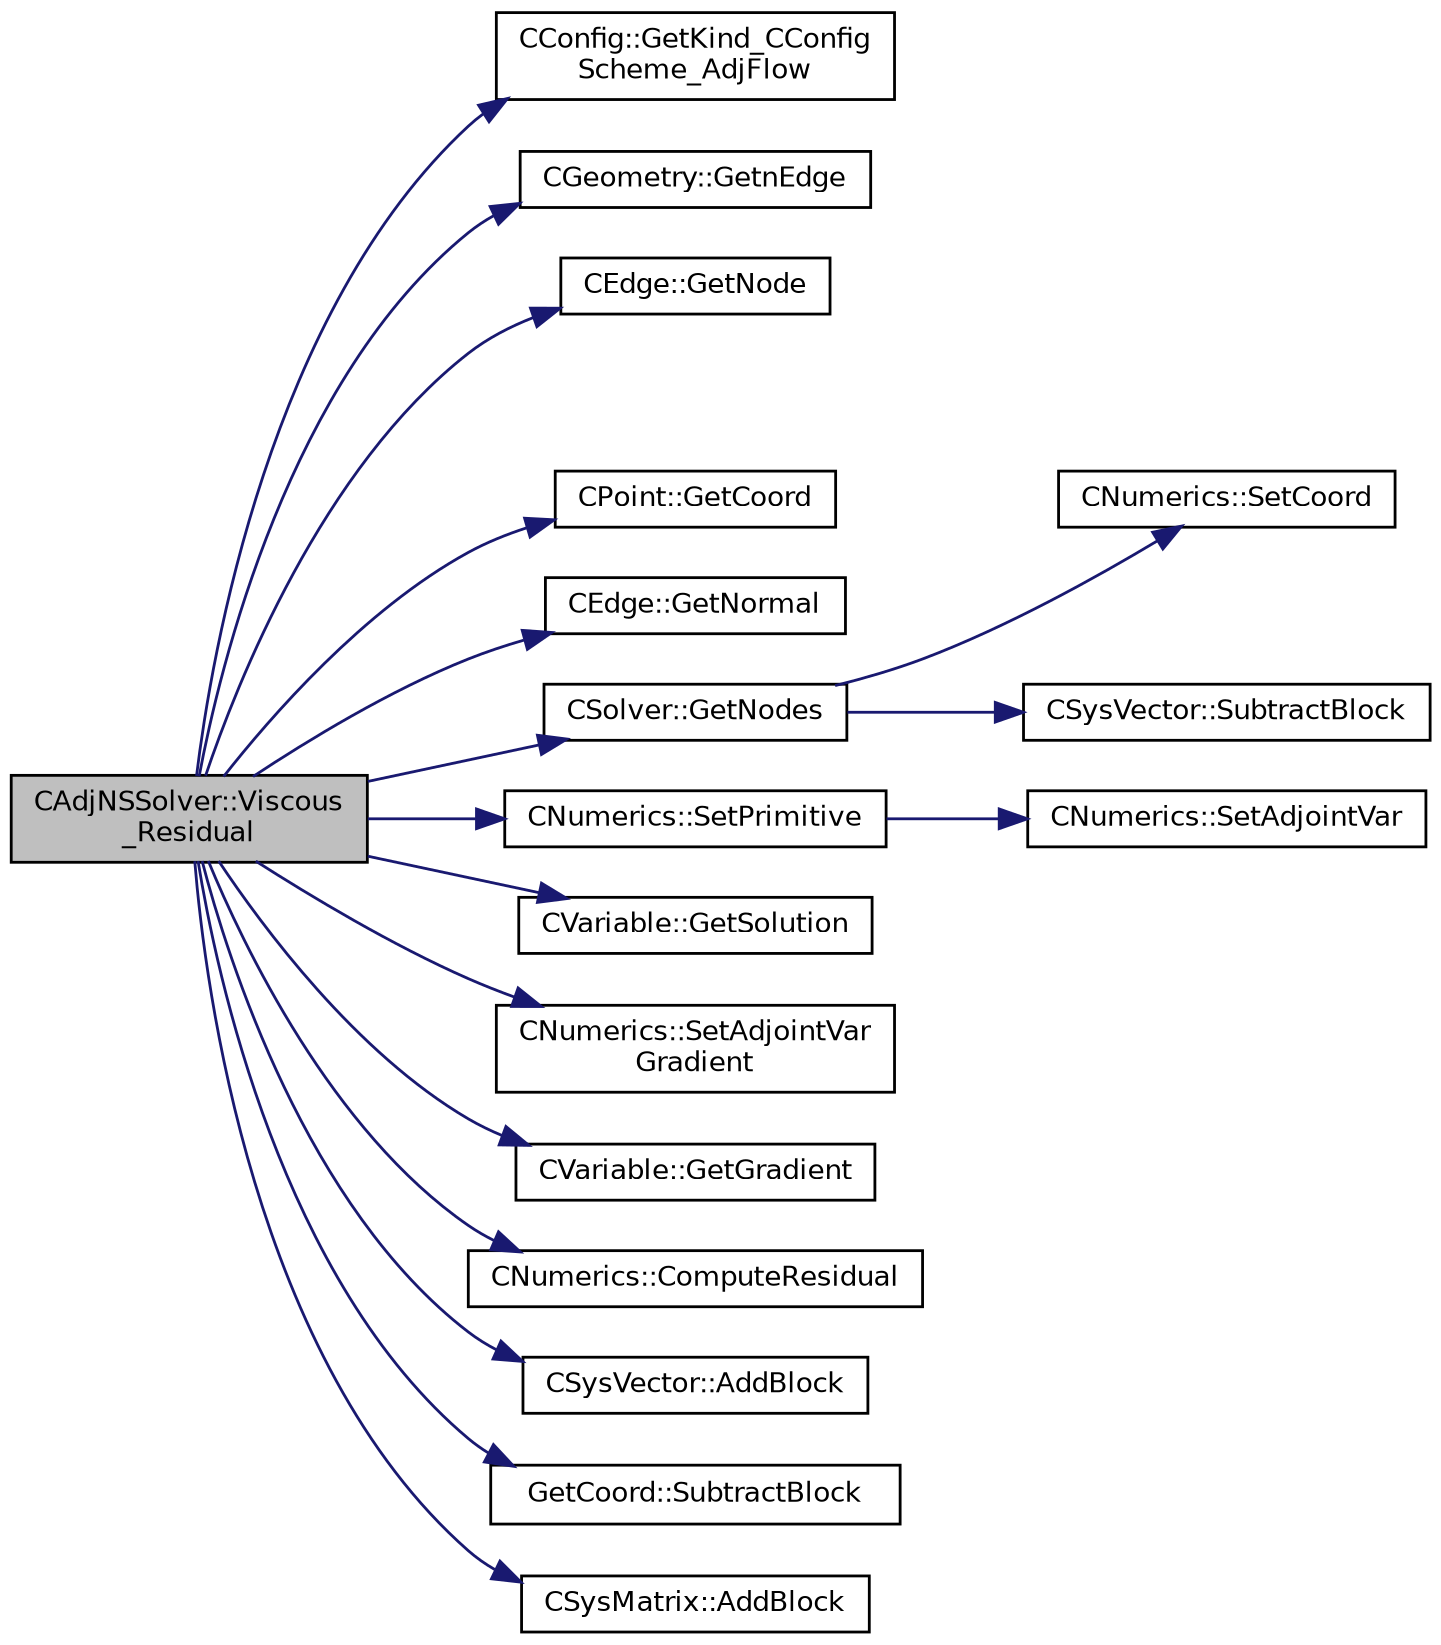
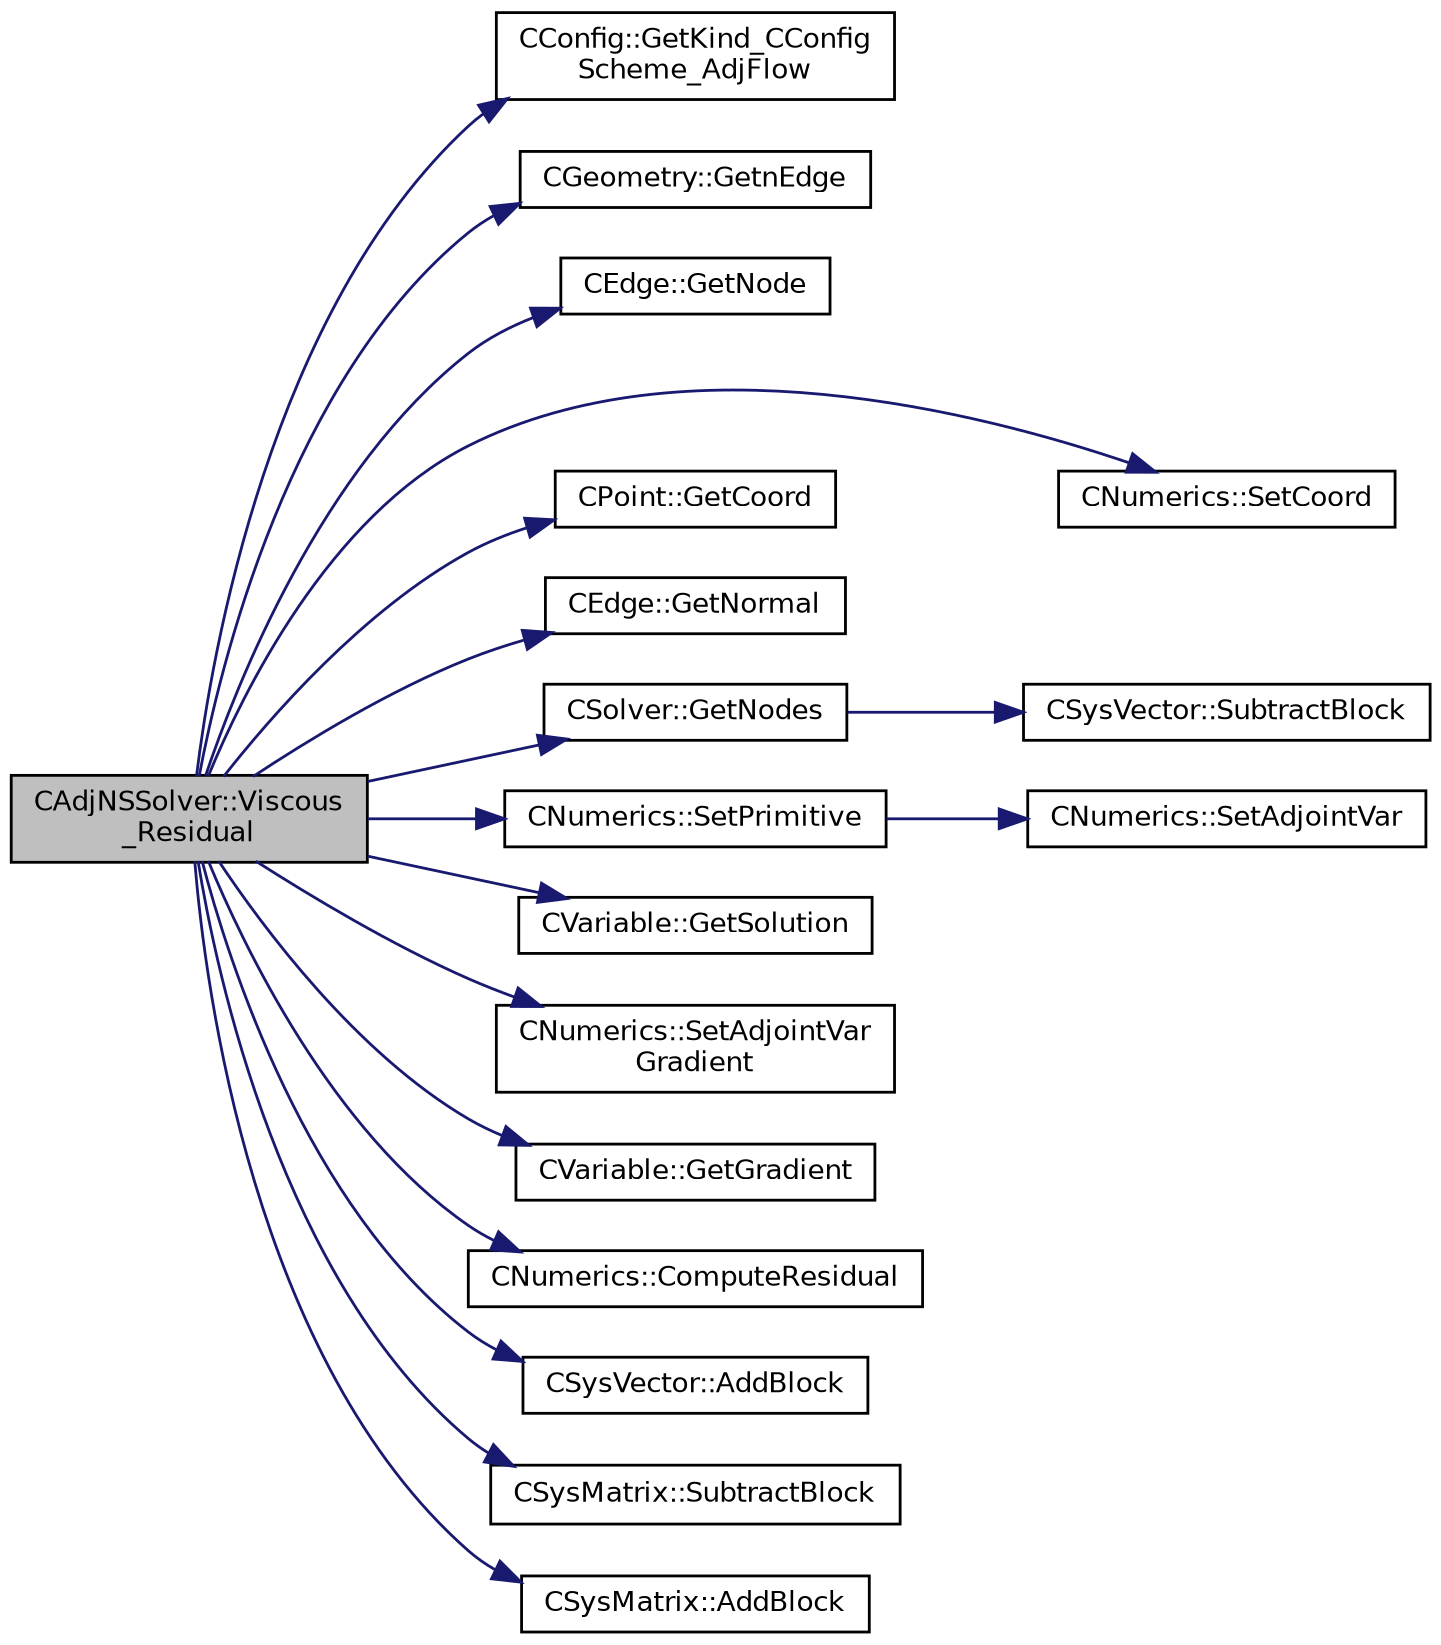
edge "CSolver::GetNodes" -> "CNumerics::SetCoord": now "CAdjNSSolver::Viscous _Residual" -> "CNumerics::SetCoord"
node "GetCoord::SubtractBlock": label "GetCoord::SubtractBlock" -> "CSysMatrix::SubtractBlock"
